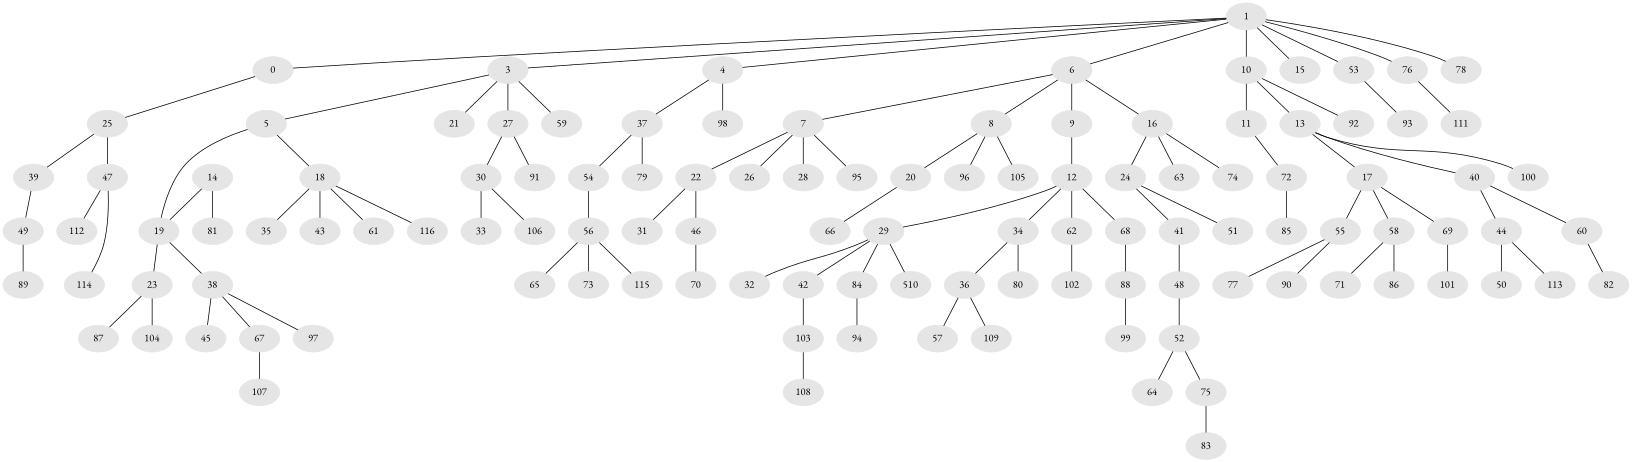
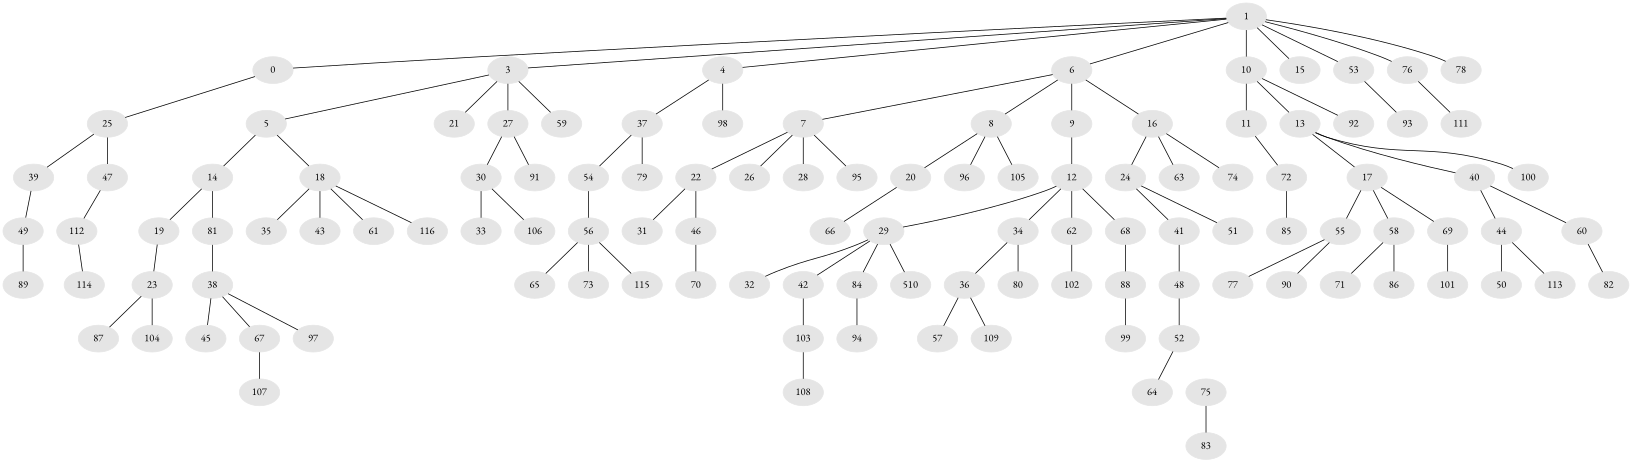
edge "5" -- "19": now "5" -- "14"
edge "47" -- "114": now "112" -- "114"
edge "19" -- "38": now "81" -- "38"
edge "52" -- "75": removed
